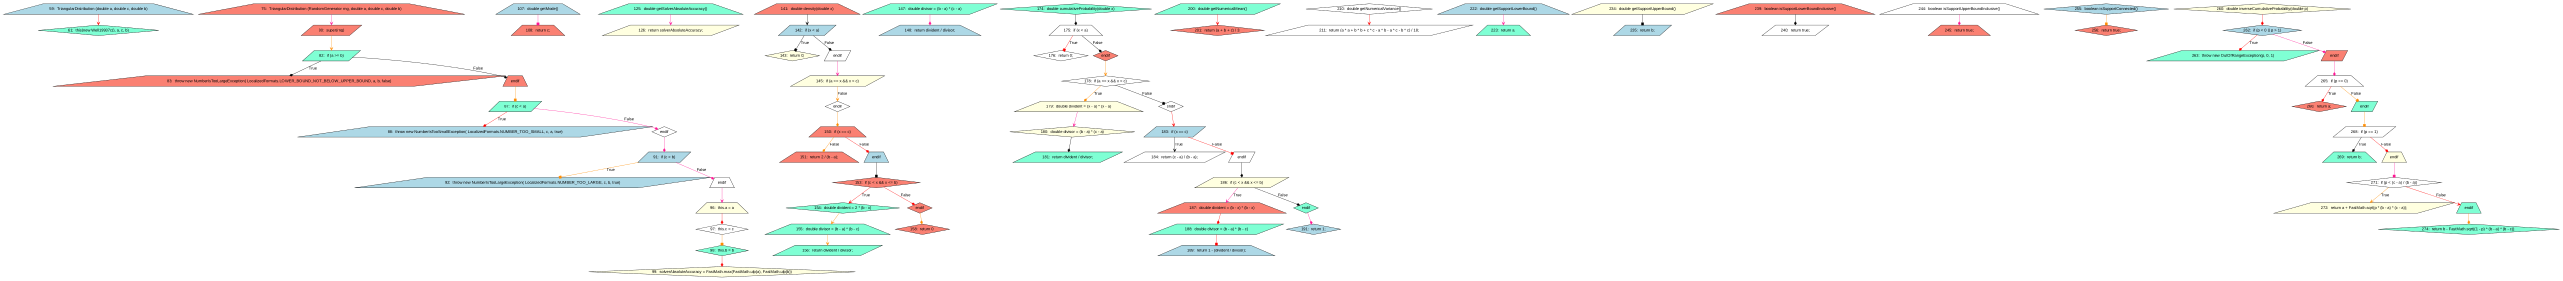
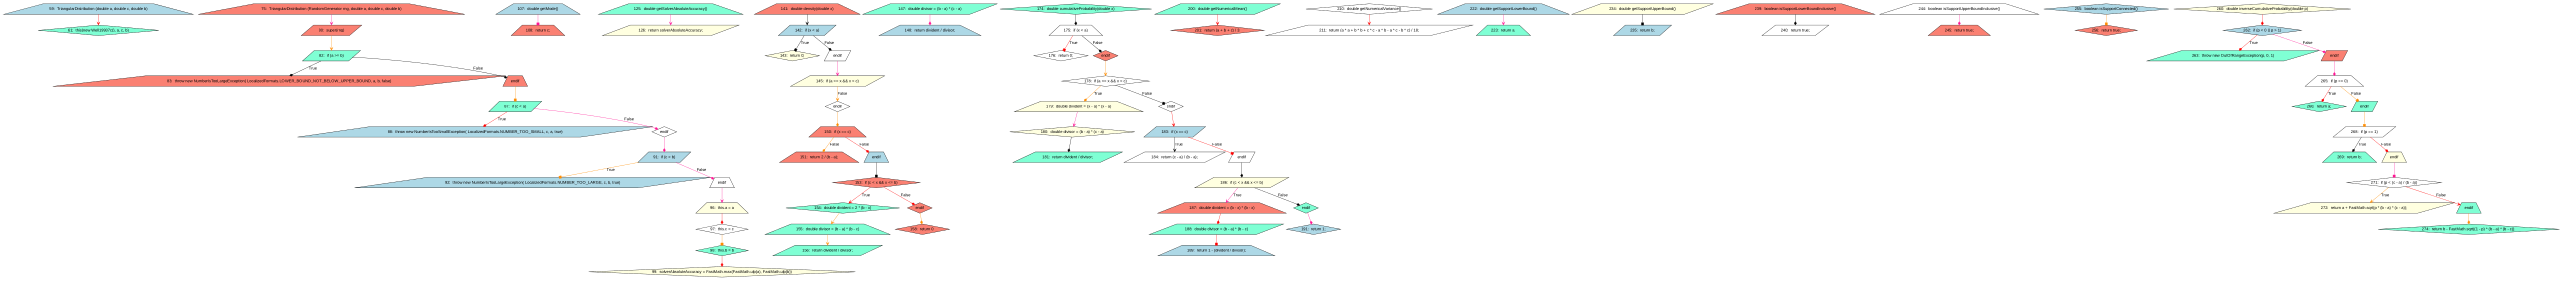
node "266:  return a;": fillcolor salmon -> aquamarine
